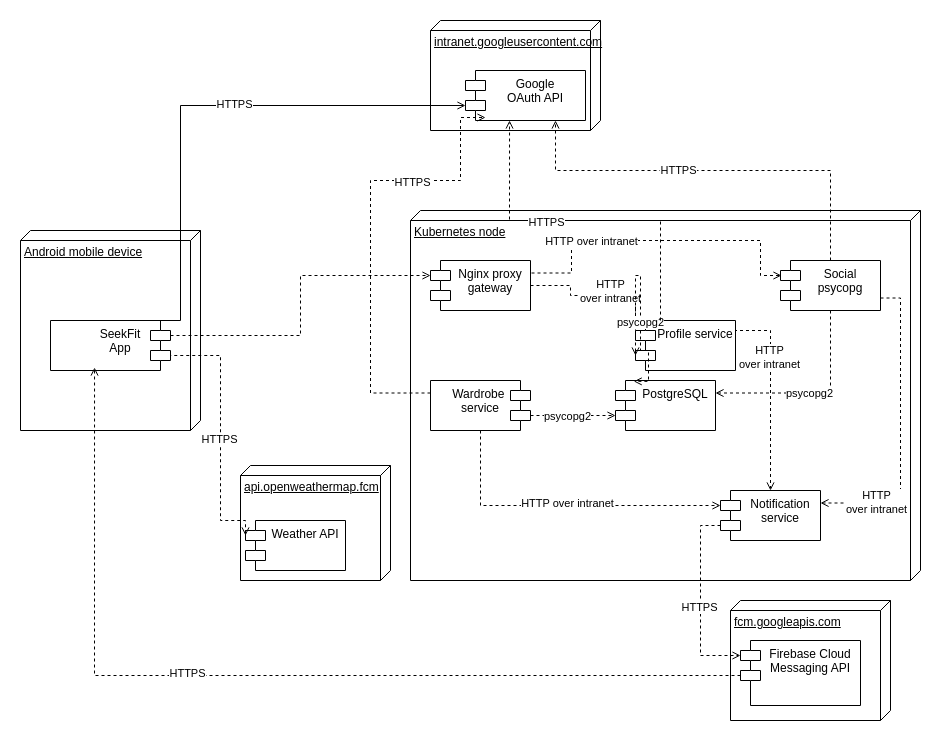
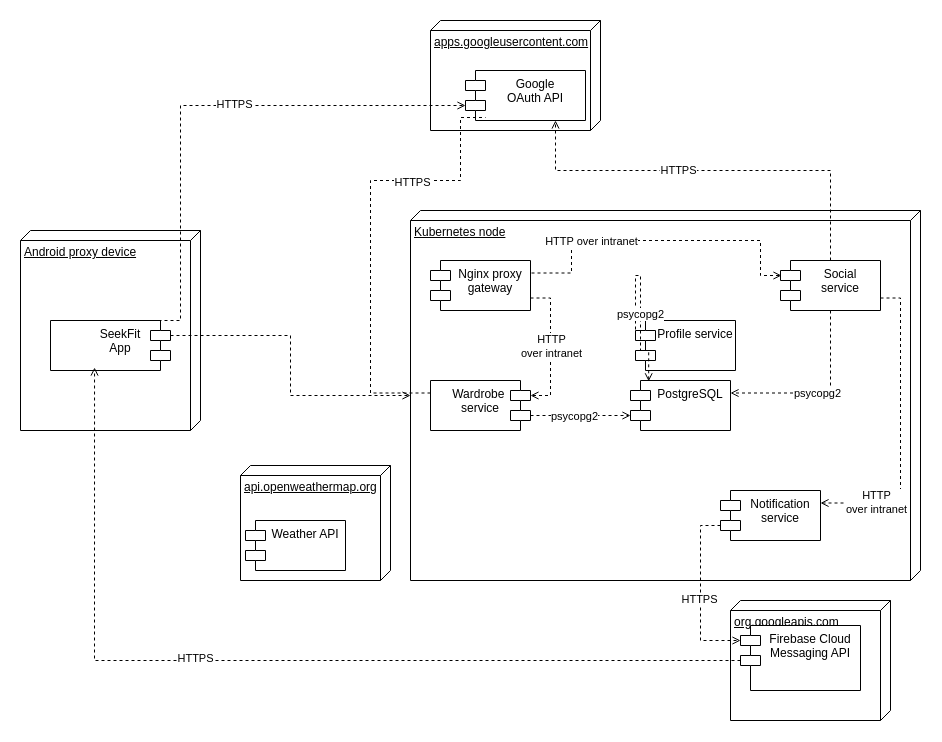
node "intranet.googleusercontent.com": label "intranet.googleusercontent.com" -> "apps.googleusercontent.com"
edge "Wardrobe service" -> "Google OAuth API": arrowhead open -> none
edge "SeekFit App" -> "Google OAuth API": style solid -> dashed
node "Android mobile device": label "Android mobile device" -> "Android proxy device"
edge "Profile service" -> "Google OAuth API": removed, label "HTTPS"
edge "SeekFit App" -> "Nginx proxy gateway": now "SeekFit App" -> "Kubernetes node"
node "Social psycopg": label "Social psycopg" -> "Social service"
edge "Nginx proxy gateway" -> "Profile service": removed, label "HTTP over intranet"
edge "Nginx proxy gateway" -> "Wardrobe service": added, label "HTTP over intranet"
node "PostgreSQL": moved (666, 406) -> (681, 406)
edge "Profile service" -> "Notification service": removed, label "HTTP over intranet"
edge "SeekFit App" -> "Weather API": removed, label "HTTPS"
node "api.openweathermap.fcm": label "api.openweathermap.fcm" -> "api.openweathermap.org"
edge "Wardrobe service" -> "Notification service": removed, label "HTTP over intranet"
node "fcm.googleapis.com": label "fcm.googleapis.com" -> "org.googleapis.com"
node "Firebase Cloud Messaging API": moved (801, 673) -> (801, 658)
